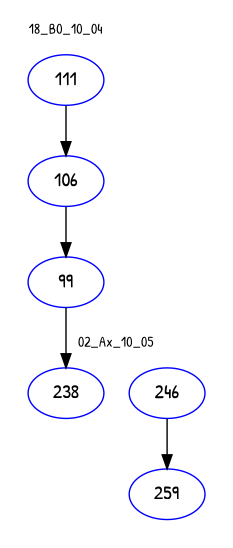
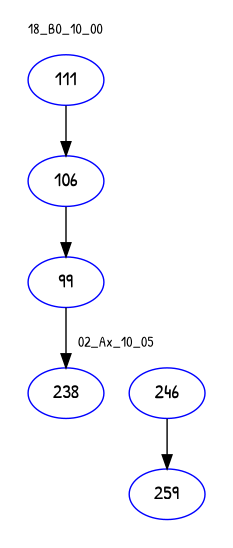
cluster "18_B0_10_04": label "18_B0_10_04" -> "18_B0_10_00"
